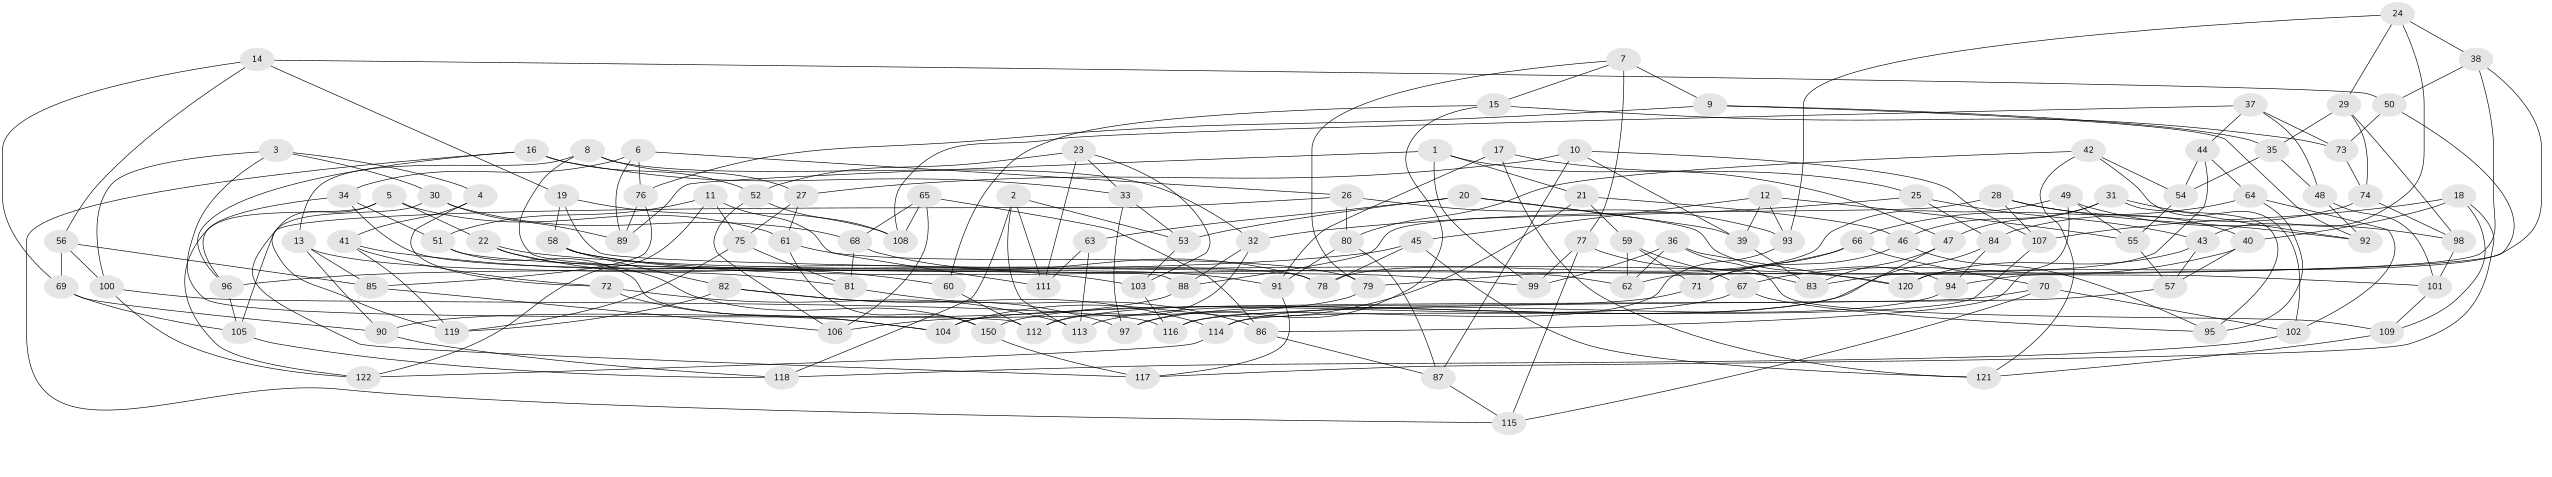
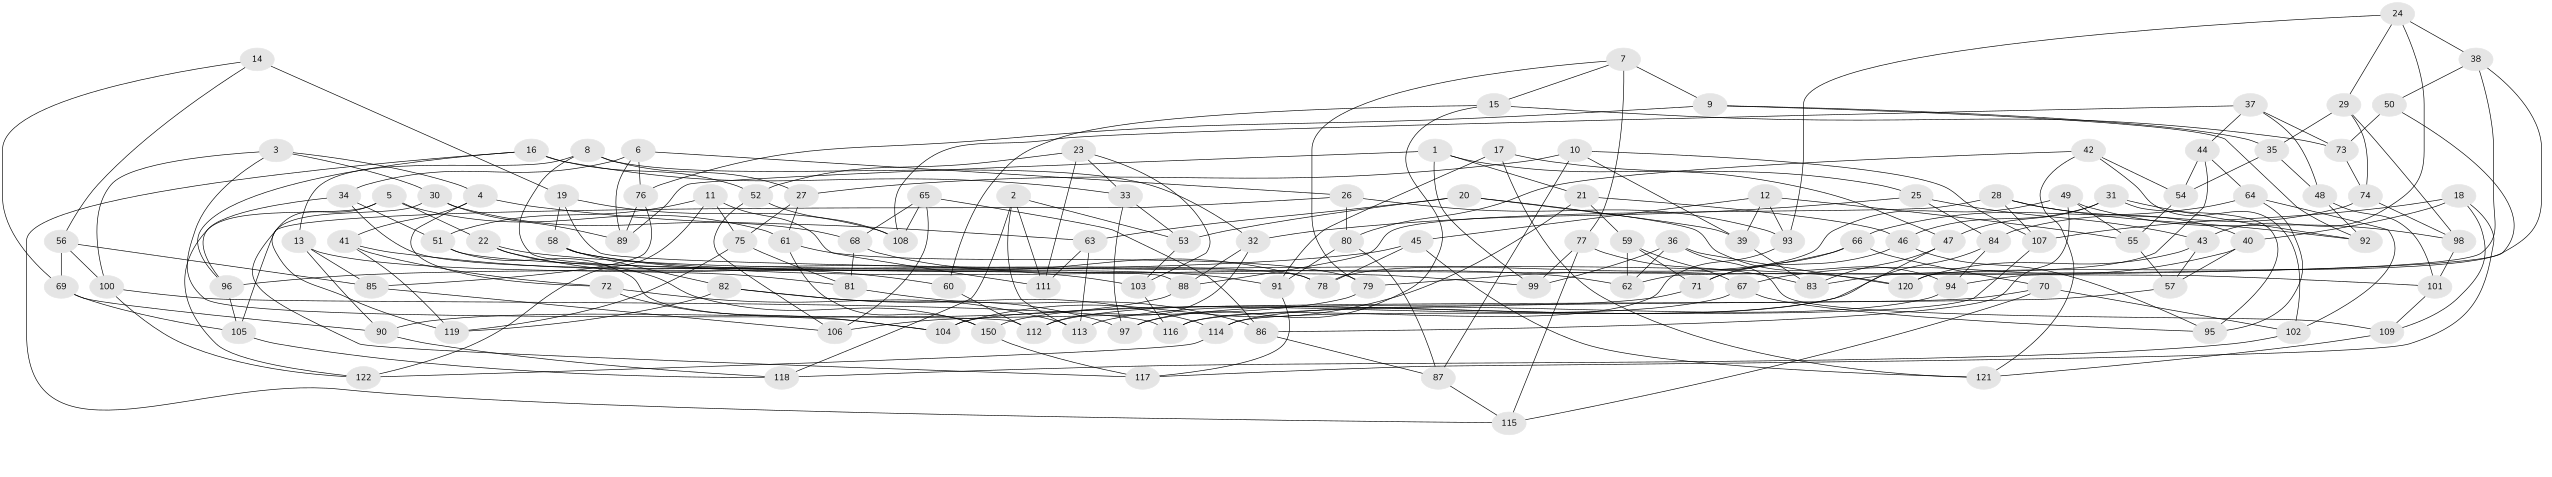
edge "14" -- "50": removed
edge "4" -- "63": added
